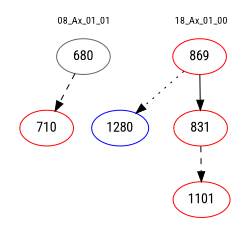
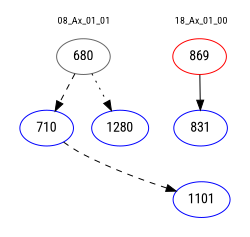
edge "869" -> "1280": now "680" -> "1280"
node "710": color red -> blue
node "831": color red -> blue
edge "831" -> "1101": now "710" -> "1101"
node "1101": color red -> blue
